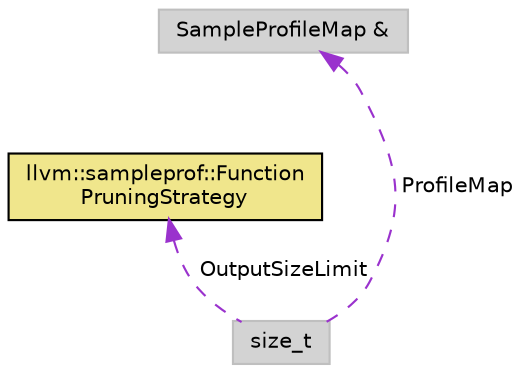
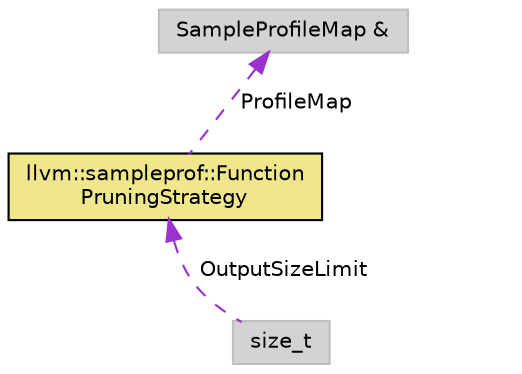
edge "size_t" -> "SampleProfileMap &": now "llvm::sampleprof::Function PruningStrategy" -> "SampleProfileMap &"
